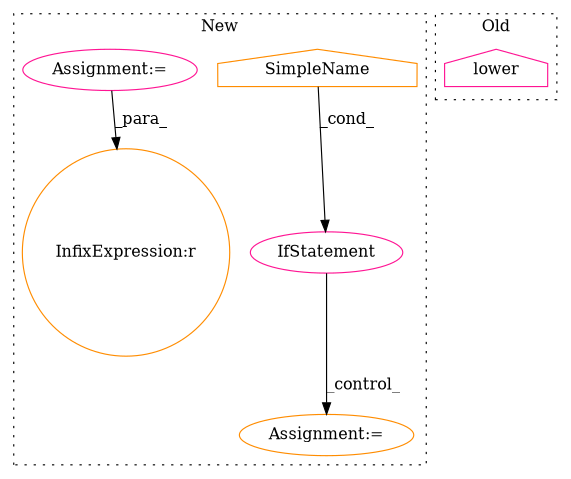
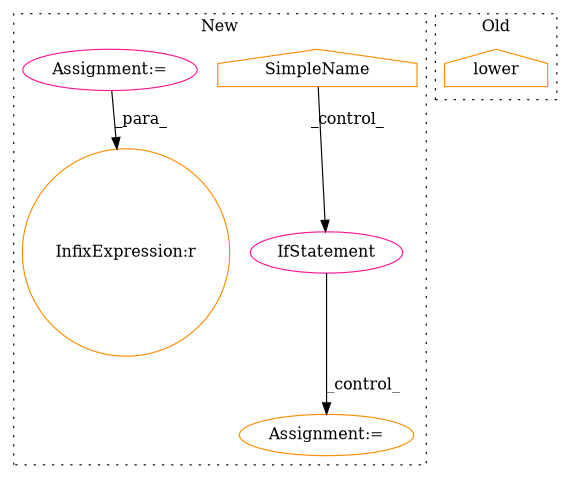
node "lower": color deeppink -> darkorange
edge "SimpleName" -> "IfStatement": label "_cond_" -> "_control_"
